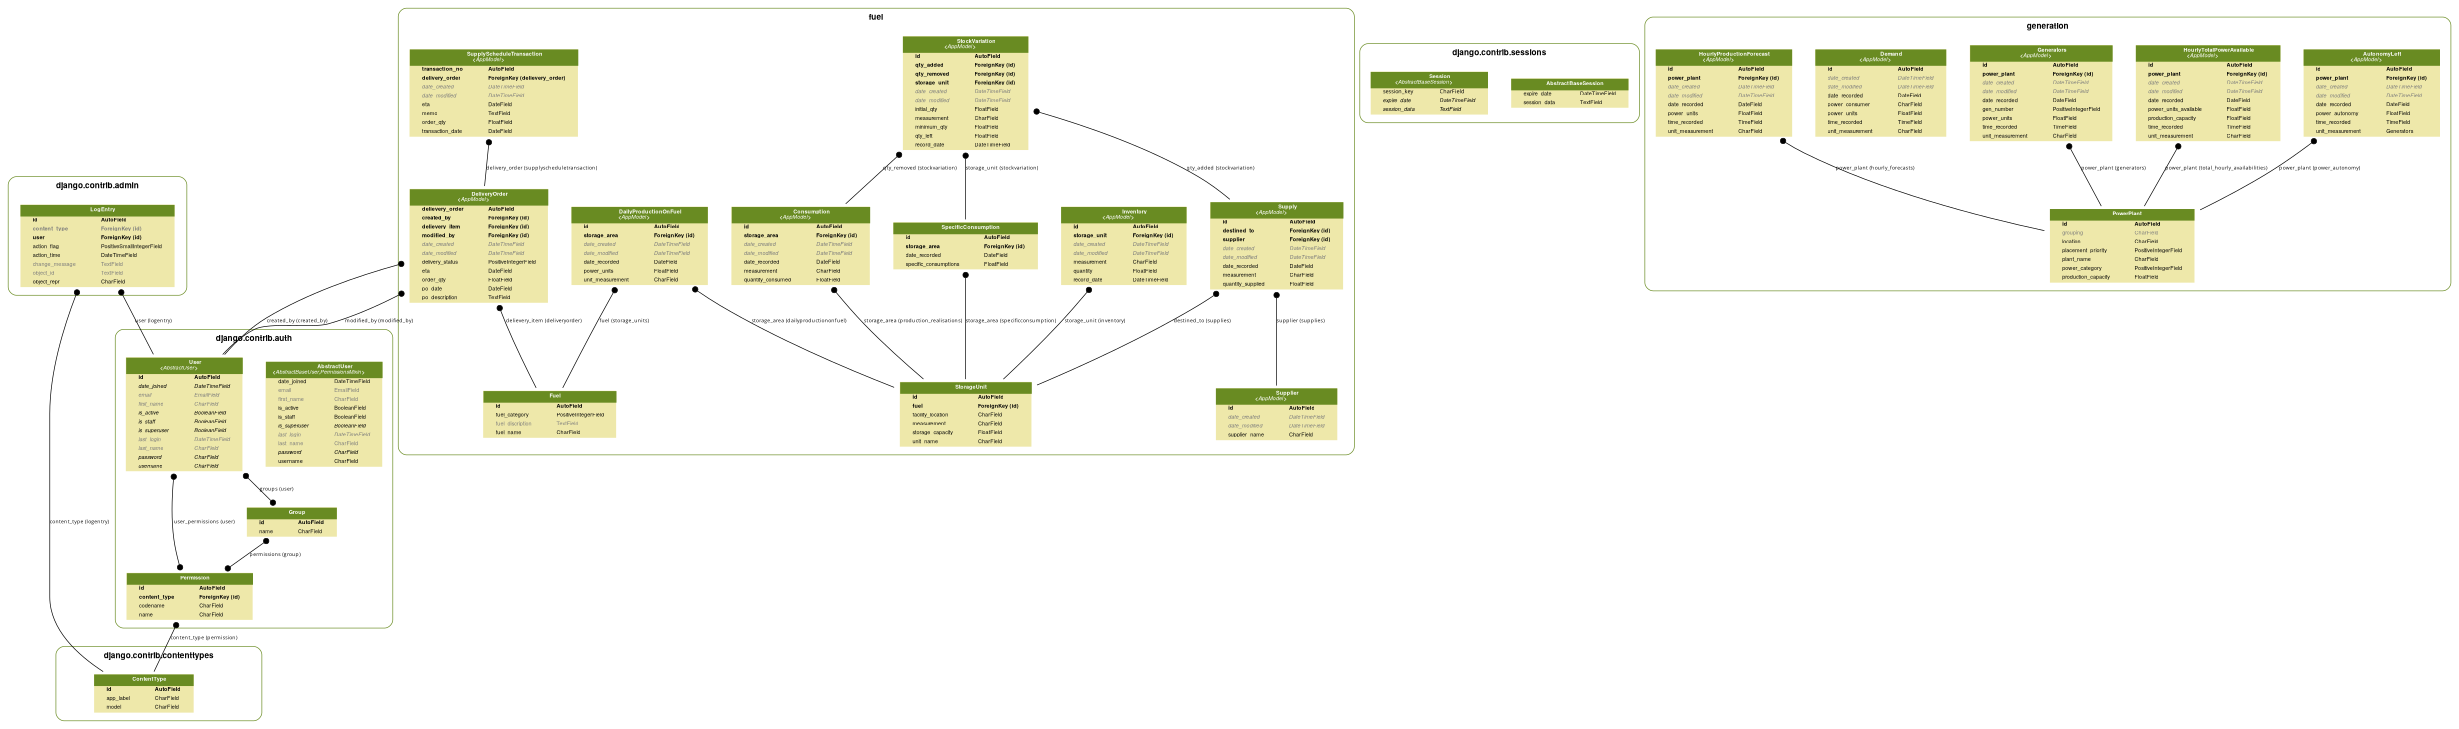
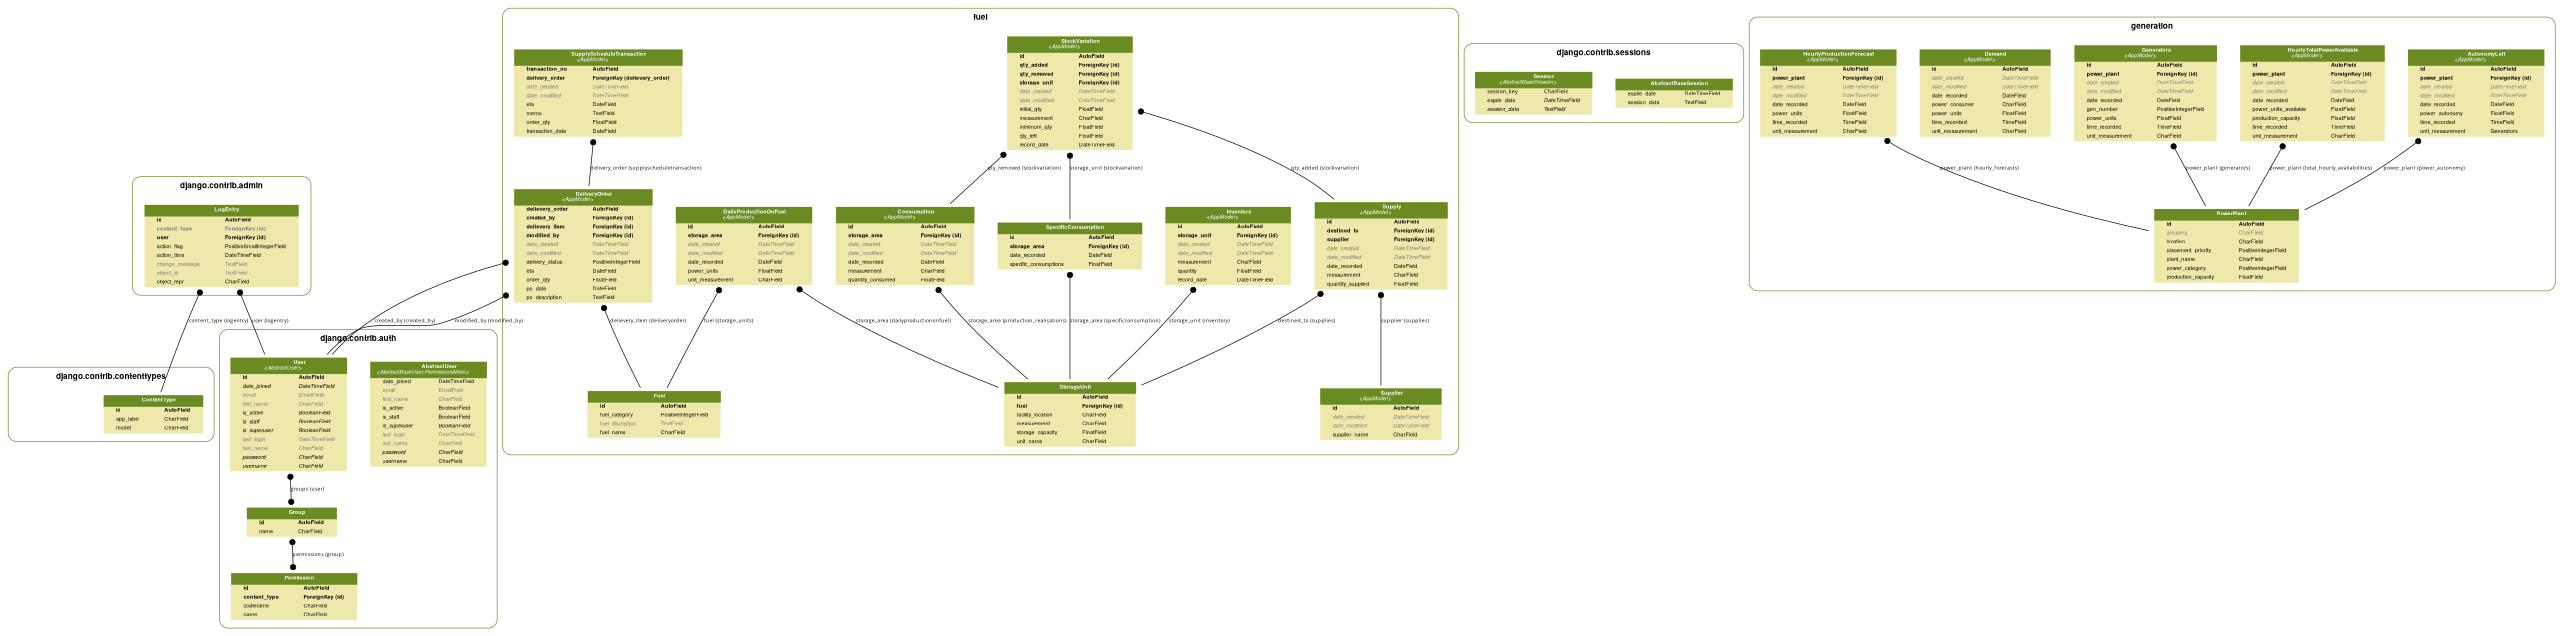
edge "User" -- "Permission": removed, label "user_permissions (user)"
edge "Permission" -- "ContentType": removed, label "content_type (permission)"
